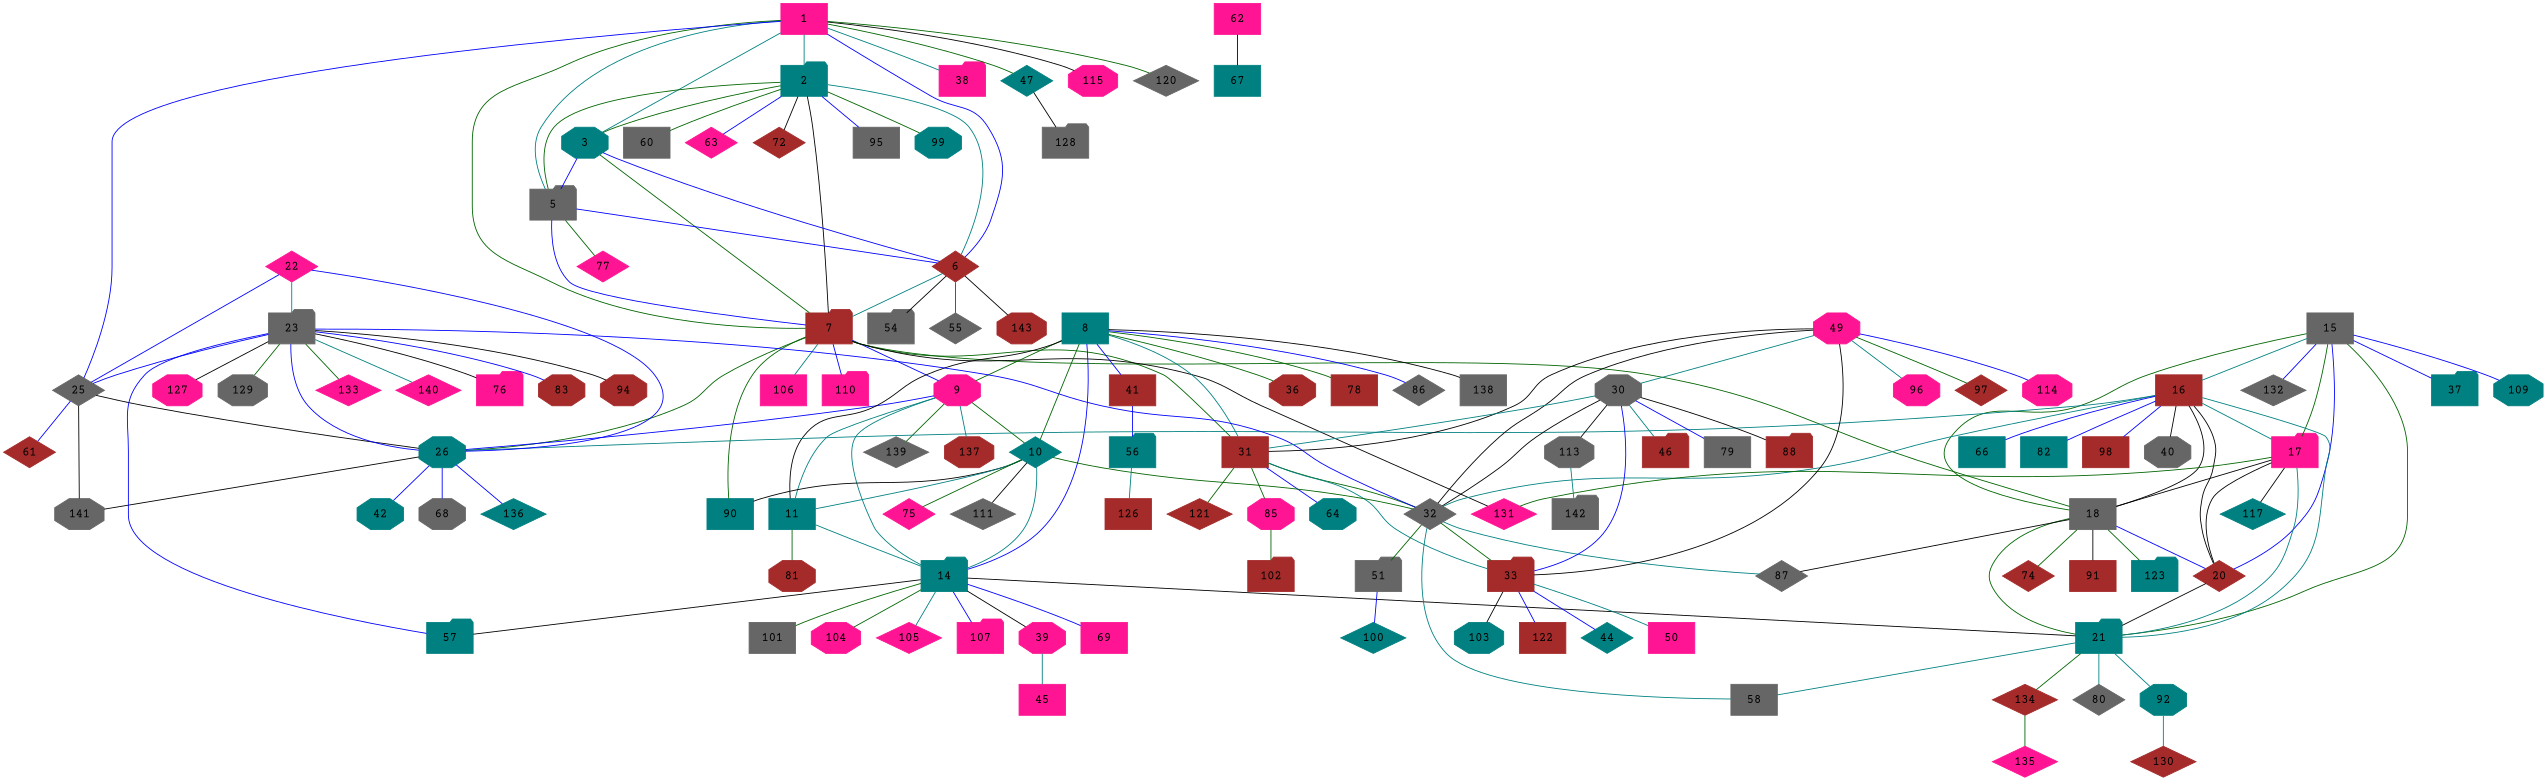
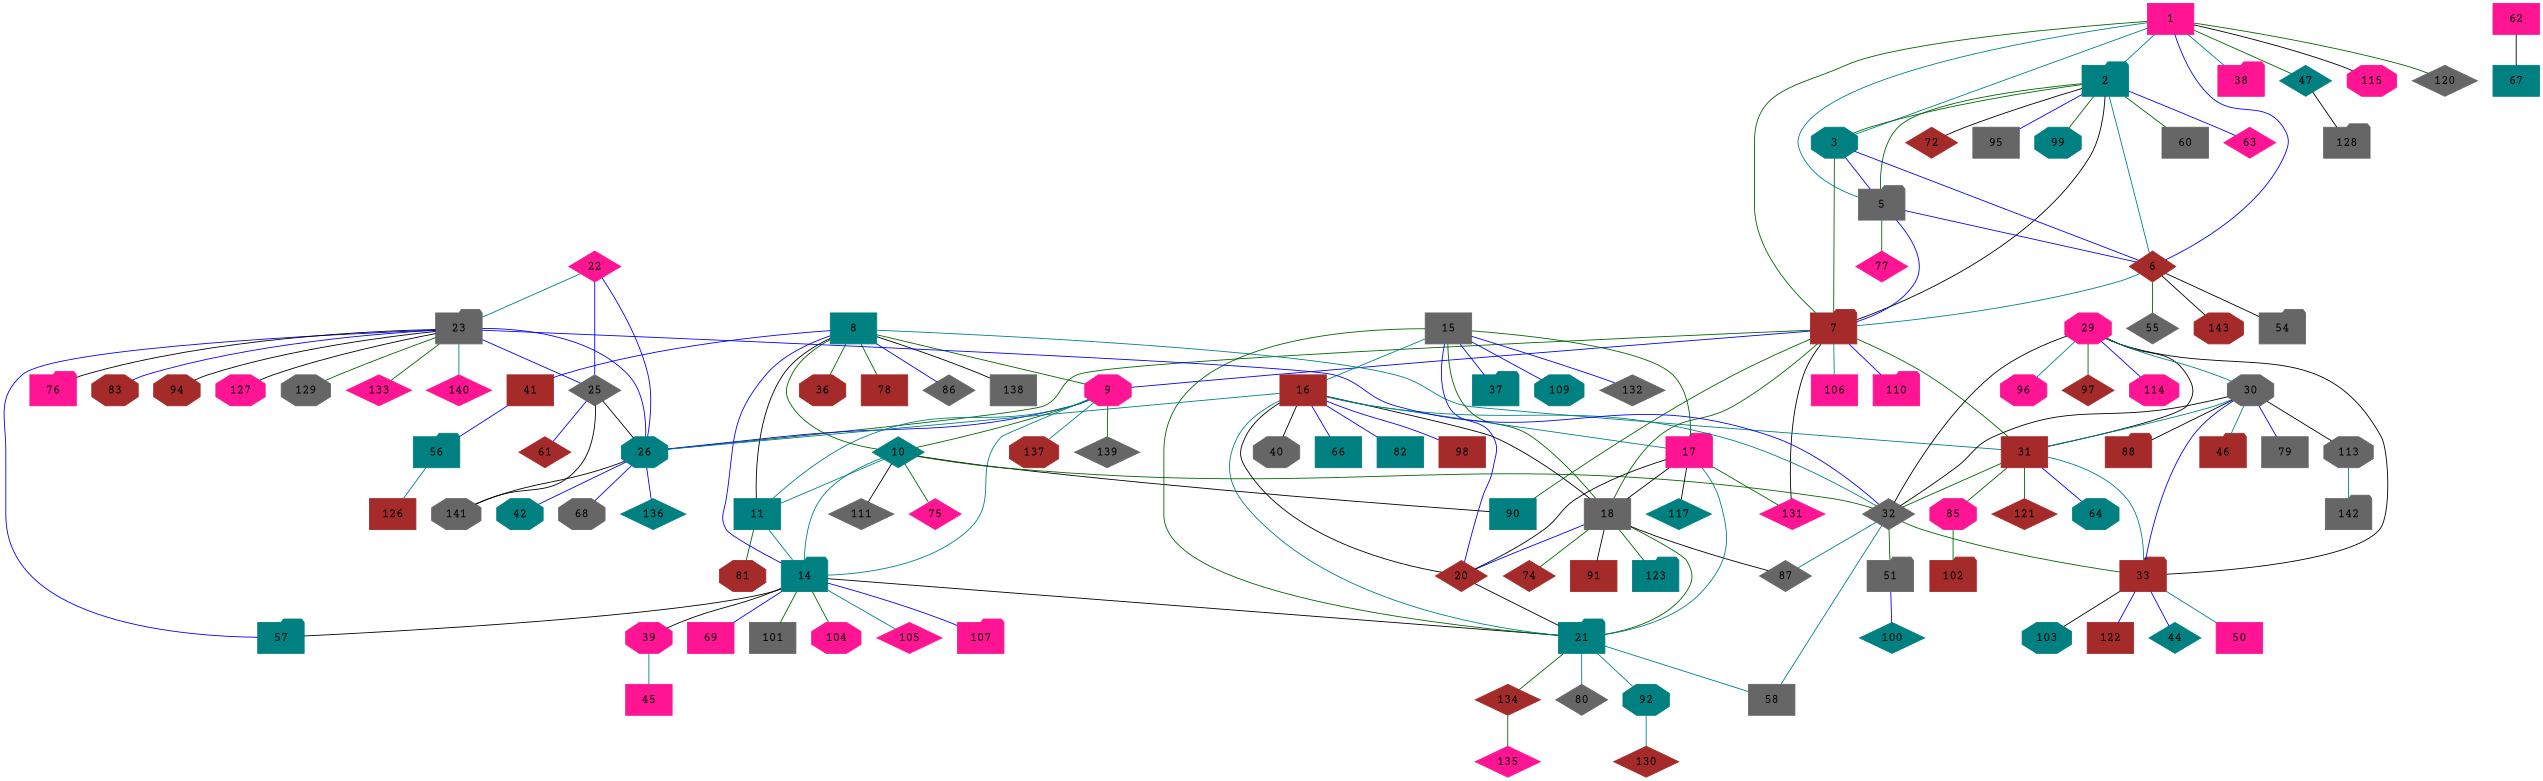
edge "1" -- "25": removed
node "49": label "49" -> "29"
